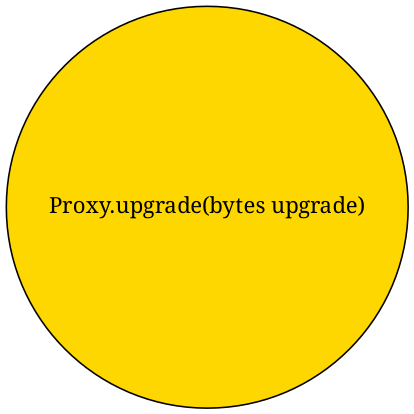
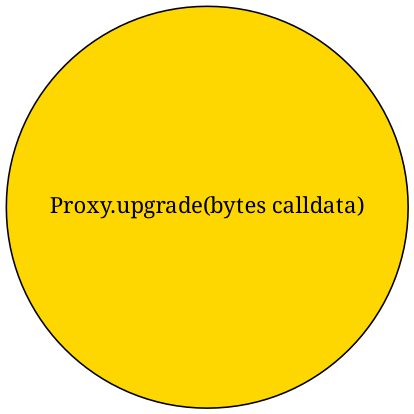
node "Proxy.upgrade(bytes upgrade)": label "Proxy.upgrade(bytes upgrade)" -> "Proxy.upgrade(bytes calldata)"
